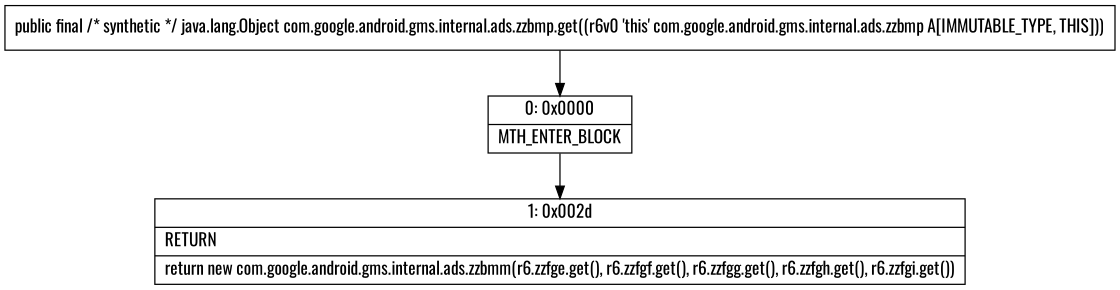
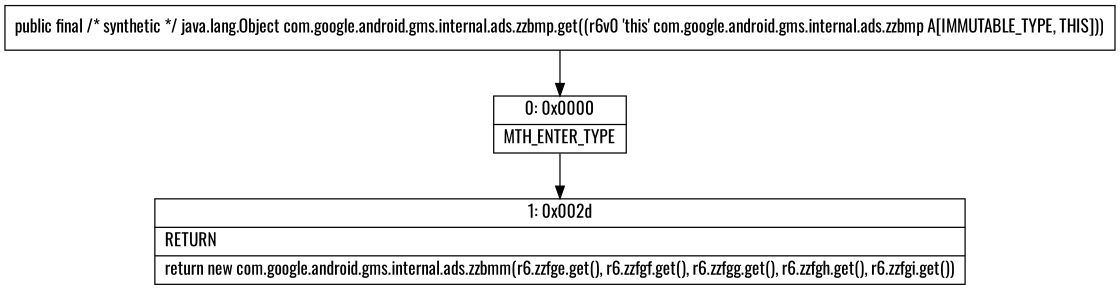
node "0: 0x0000": text "MTH_ENTER_BLOCK" -> "MTH_ENTER_TYPE"
